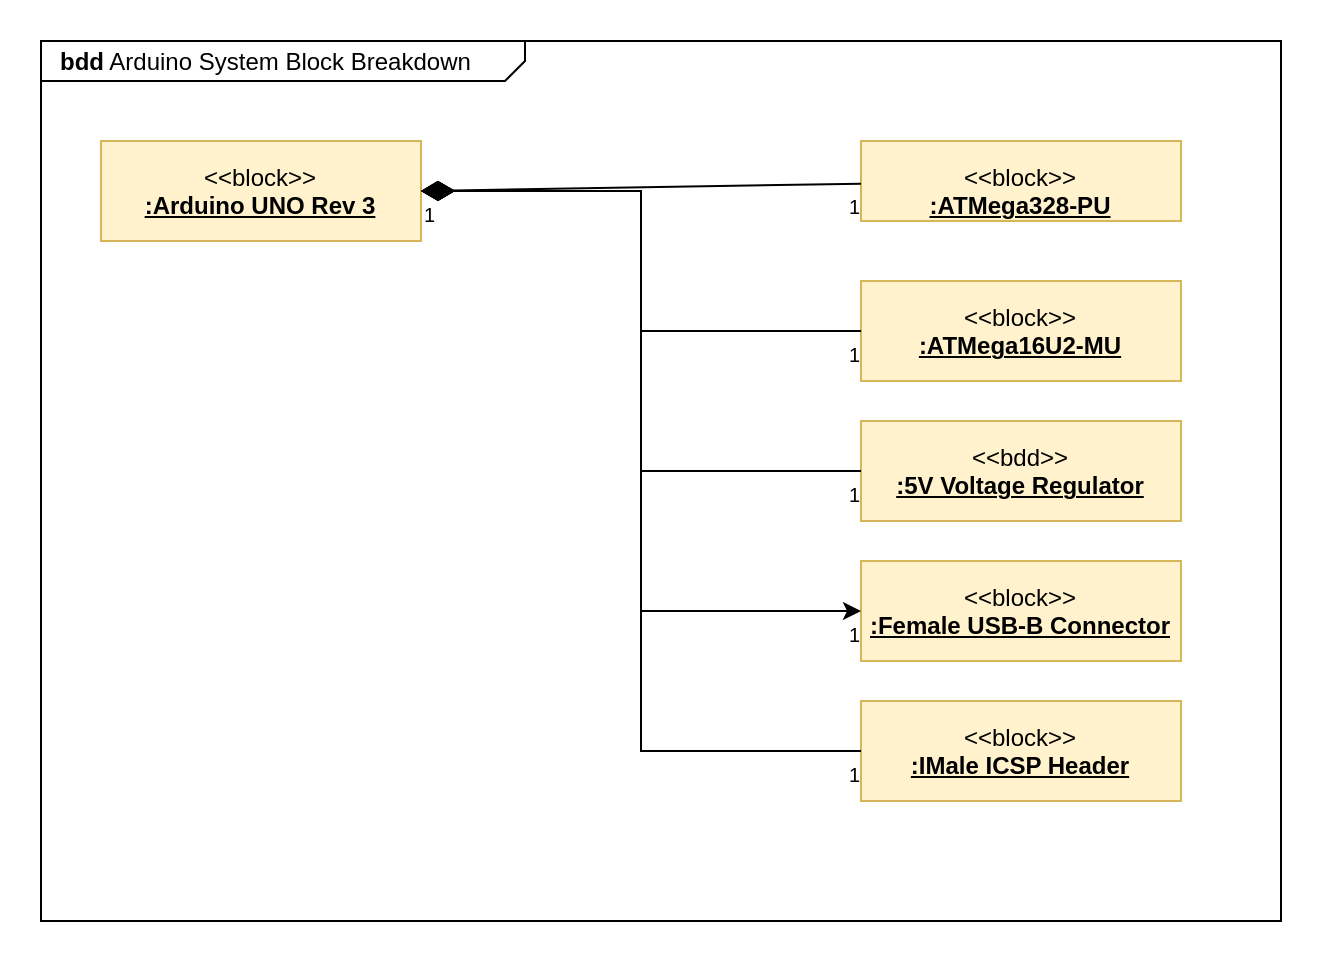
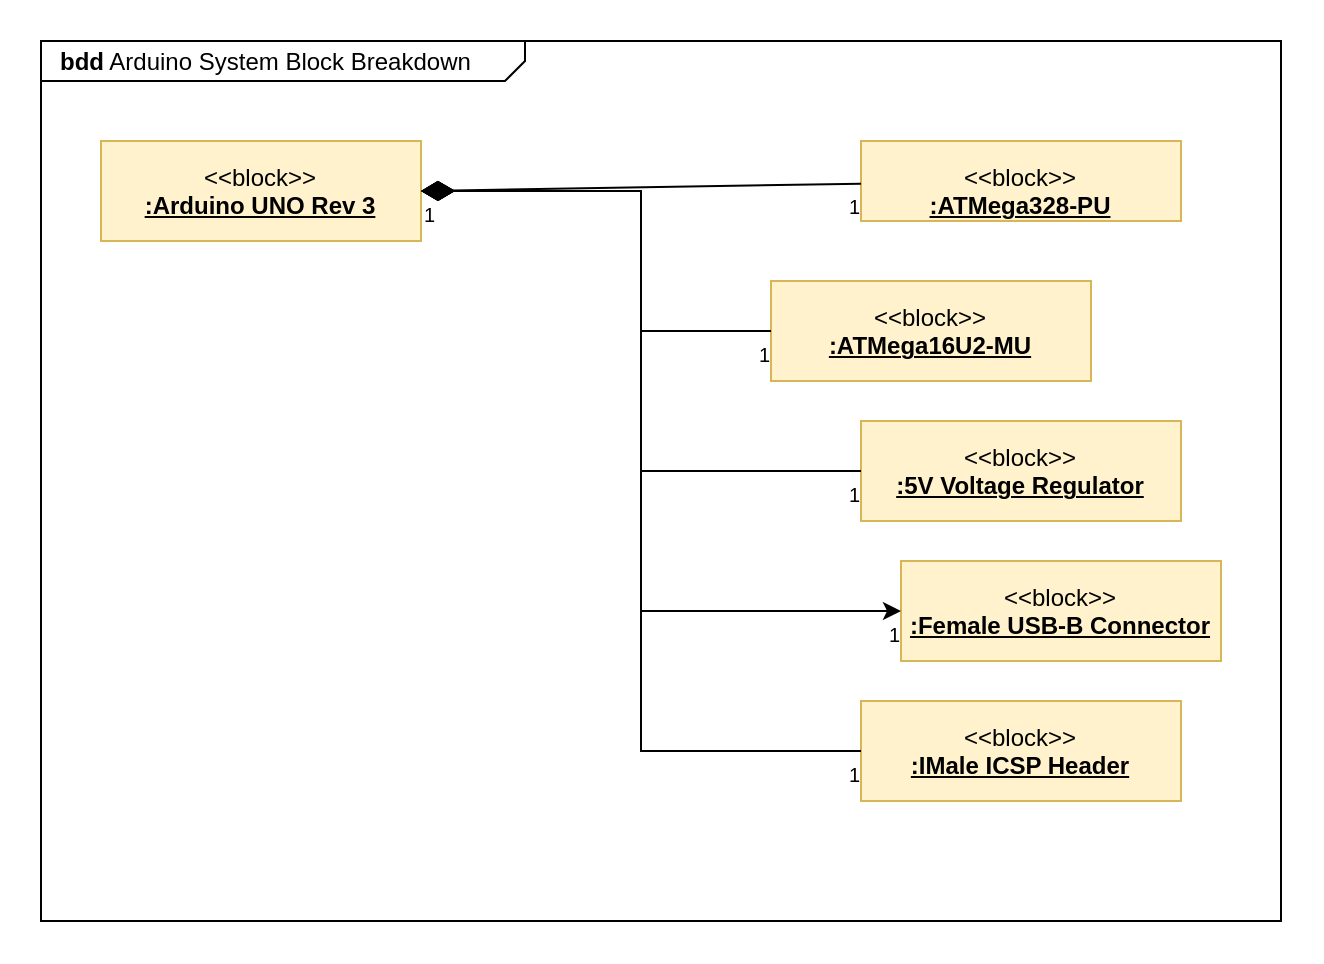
node "<<block>> :ATMega16U2-MU": moved (1021, 331) -> (931, 331)
node "<<bdd>> :5V Voltage Regulator": label "<<bdd>> :5V Voltage Regulator" -> "<<block>> :5V Voltage Regulator"
node "<<block>> :Female USB-B Connector": moved (1021, 611) -> (1061, 611)
